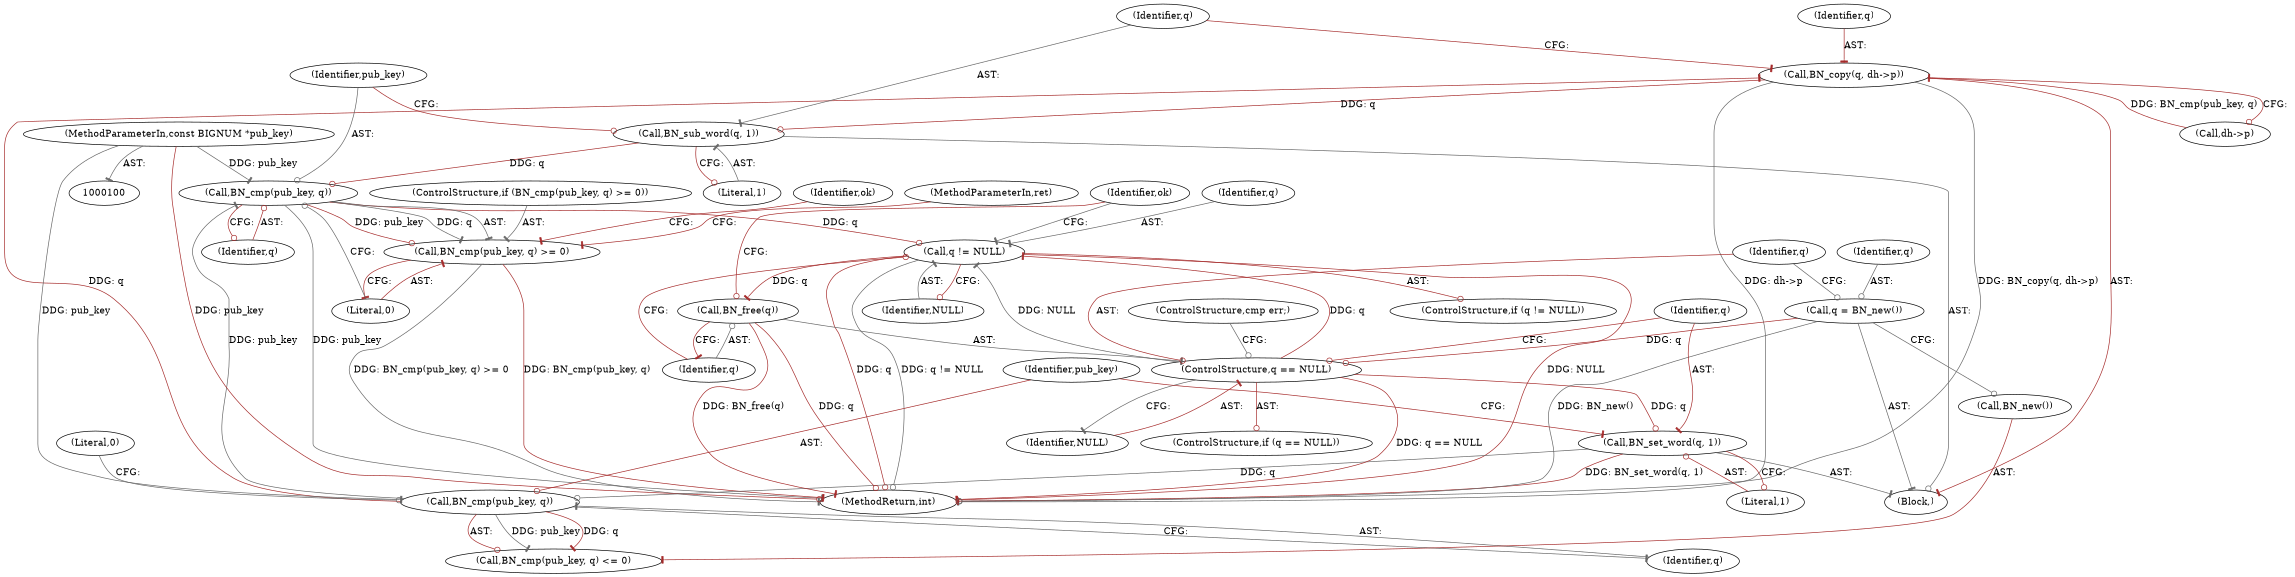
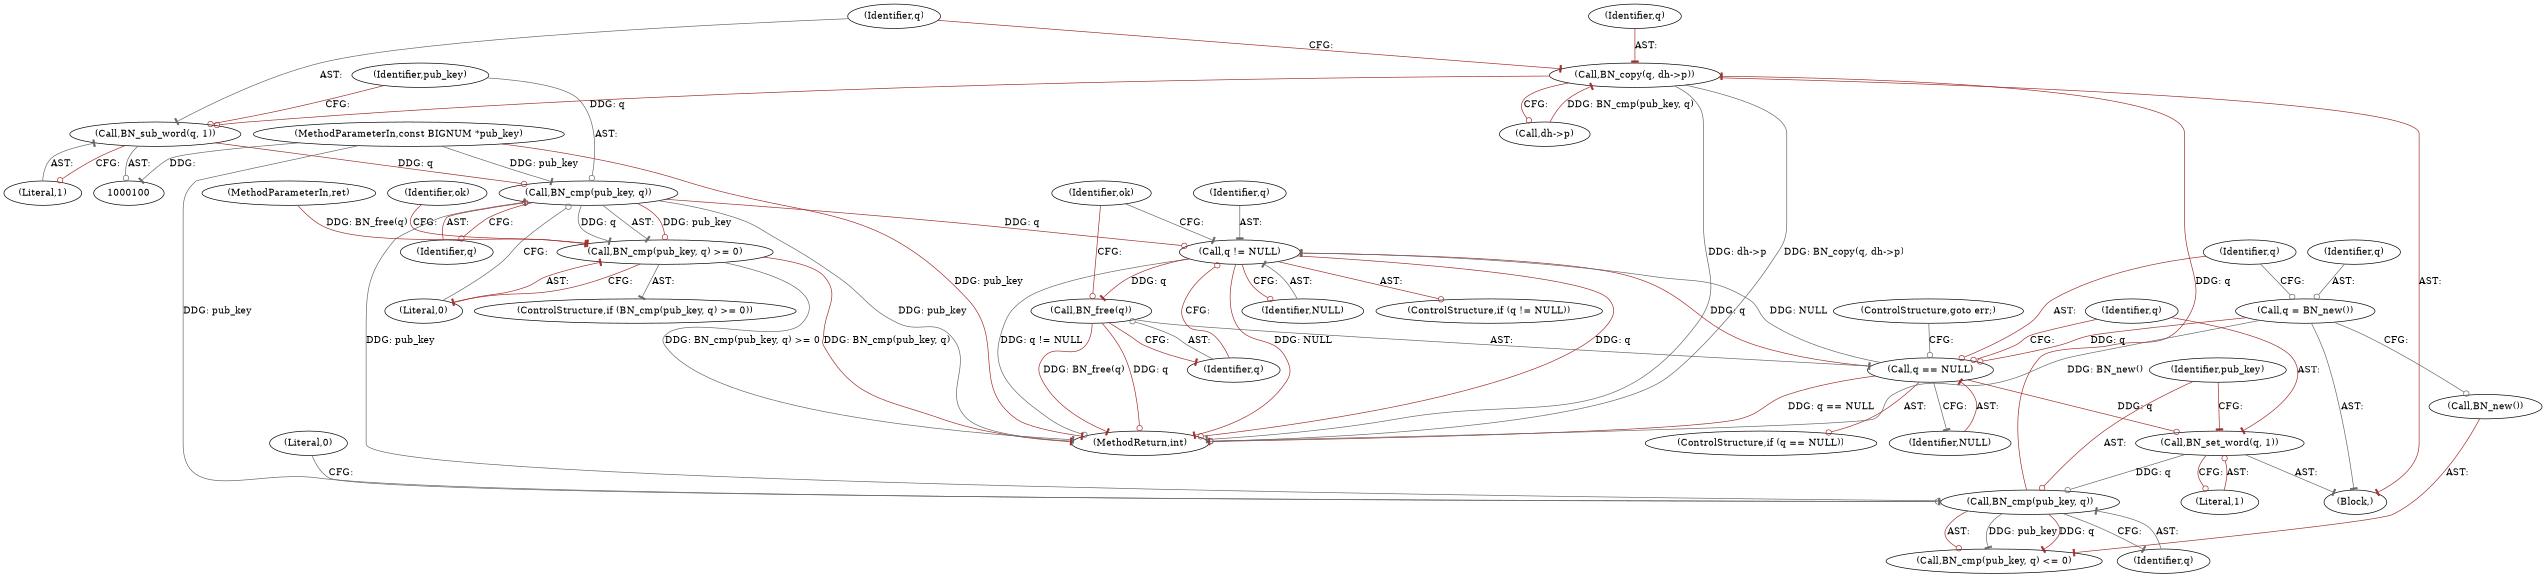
edge "(Call,BN_sub_word(q, 1))" -> "(Block,)": now "(Call,BN_sub_word(q, 1))" -> "1000100"
edge "(MethodParameterIn,const BIGNUM *pub_key)" -> "1000100": label "AST: " -> "DDG: "
edge "(ControlStructure,if (BN_cmp(pub_key, q) >= 0))" -> "(Call,BN_cmp(pub_key, q) >= 0)": reversed
edge "(MethodParameterIn,ret)" -> "(Call,BN_cmp(pub_key, q) >= 0)": label "CFG: " -> "DDG: BN_free(q)"
node "(ControlStructure,cmp err;)": label "(ControlStructure,cmp err;)" -> "(ControlStructure,goto err;)"
node "(ControlStructure,q == NULL)": label "(ControlStructure,q == NULL)" -> "(Call,q == NULL)"
edge "(MethodParameterIn,const BIGNUM *pub_key)" -> "(MethodReturn,int)": arrowhead odot -> tee
edge "(Call,BN_set_word(q, 1))" -> "(MethodReturn,int)": removed, label "DDG: BN_set_word(q, 1)"
